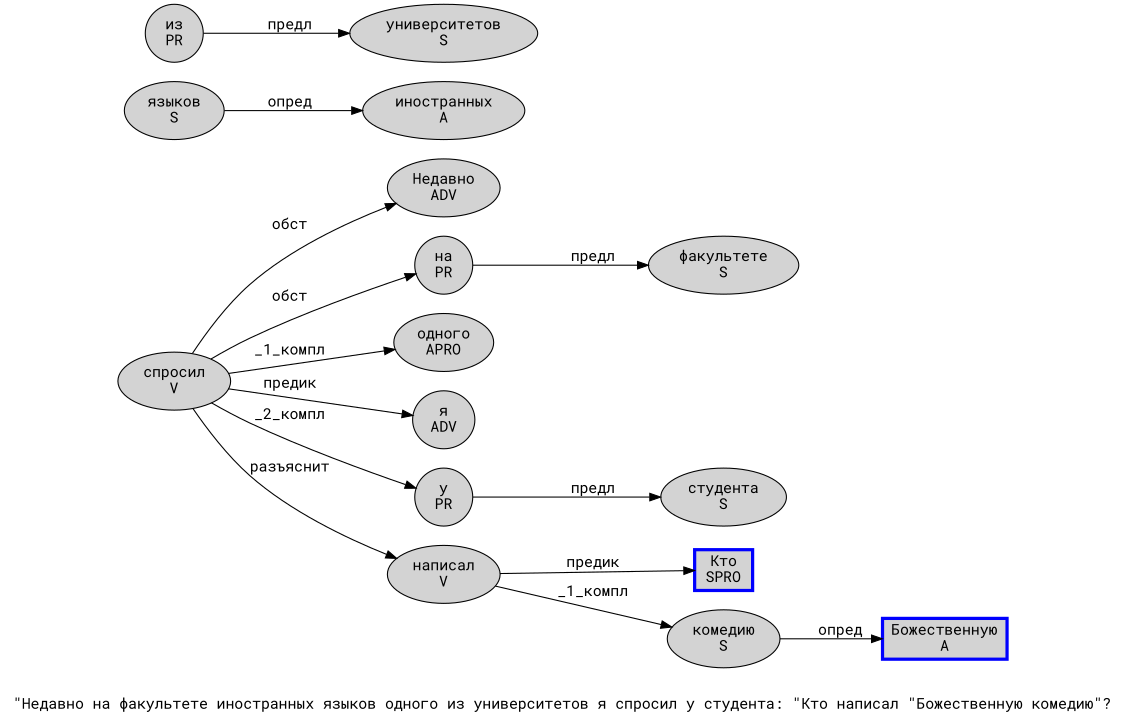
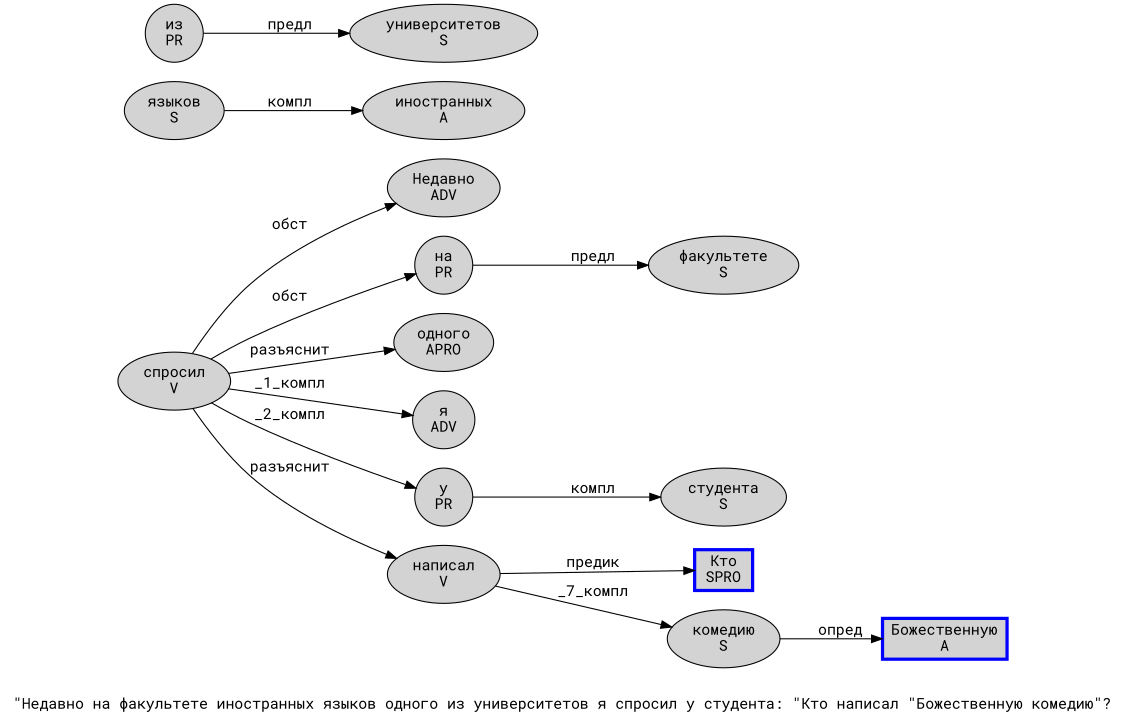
edge "языков S" -> "иностранных A": label "опред" -> "компл"
edge "спросил V" -> "одного APRO": label "_1_компл" -> "разъяснит"
edge "спросил V" -> "я ADV": label "предик" -> "_1_компл"
edge "у PR" -> "студента S": label "предл" -> "компл"
edge "написал V" -> "комедию S": label "_1_компл" -> "_7_компл"
